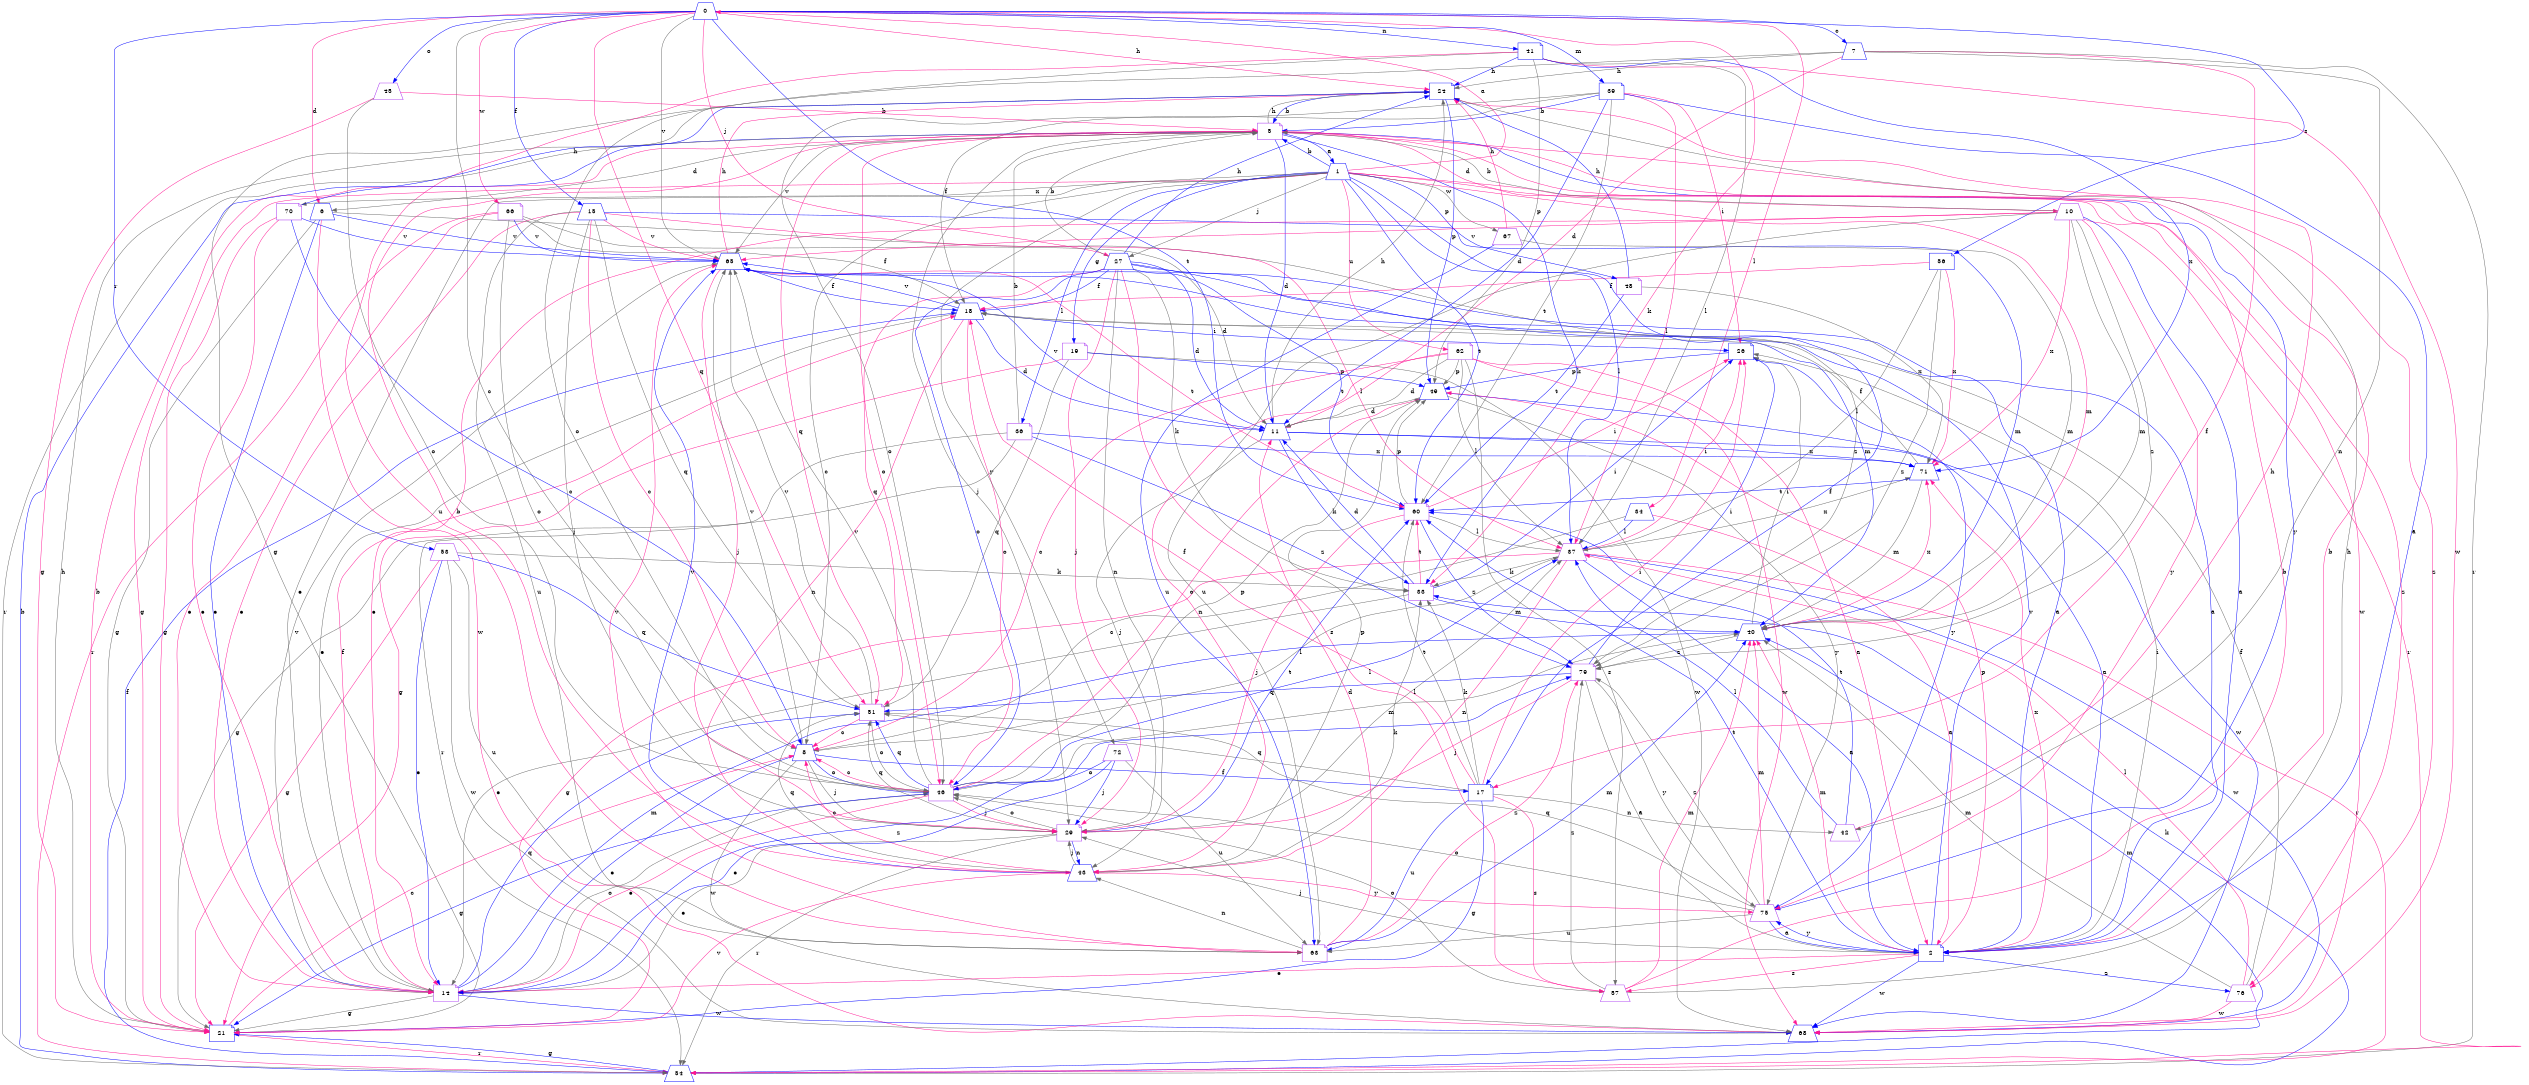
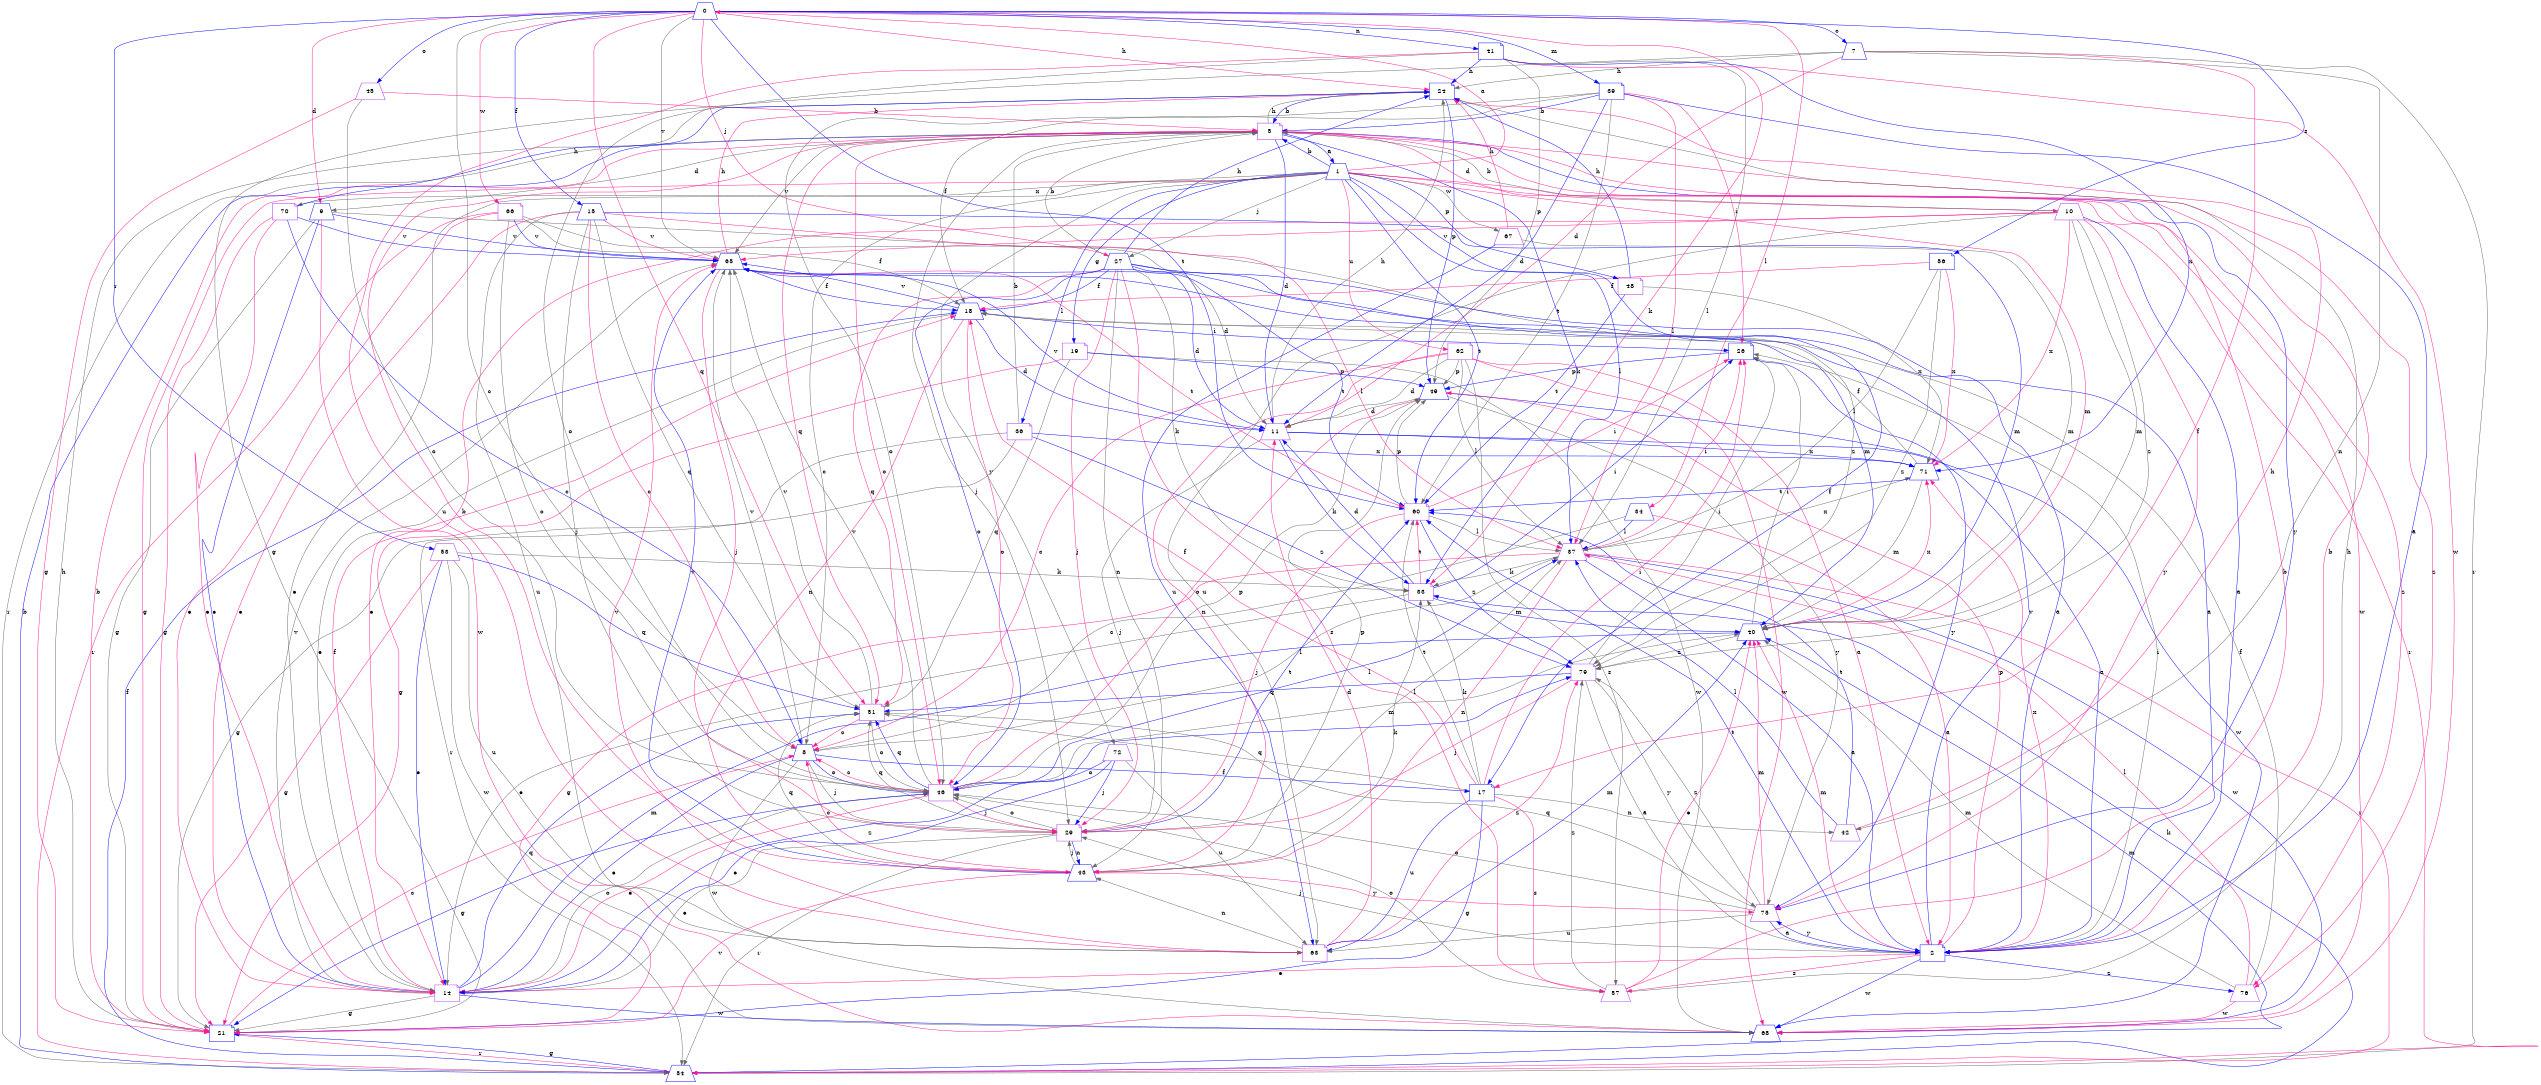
node "6": label "6" -> "9"
node "11": color blue -> purple
edge "79" -> "26": color blue -> gray40
edge "57" -> "40": label "m" -> "e"
